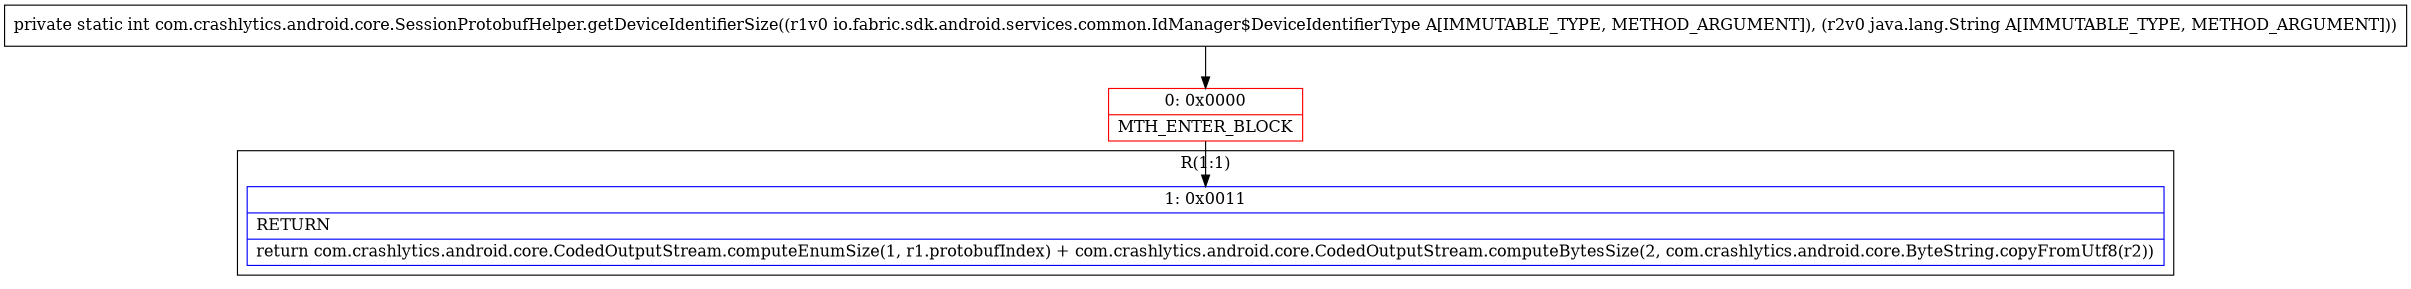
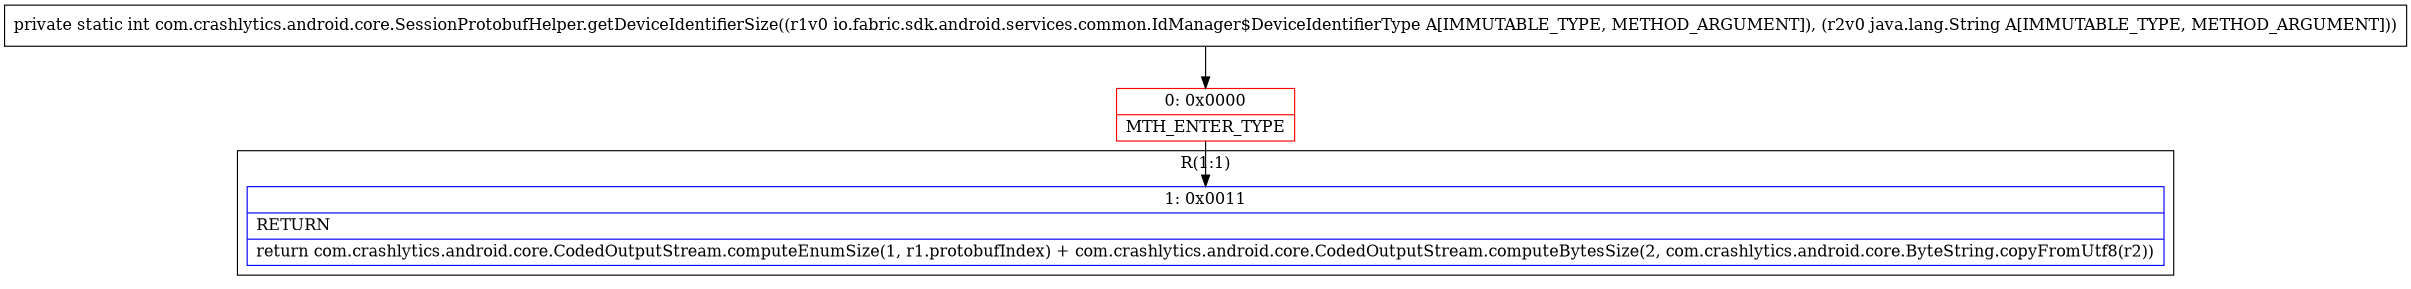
node "0: 0x0000": text "MTH_ENTER_BLOCK" -> "MTH_ENTER_TYPE"
